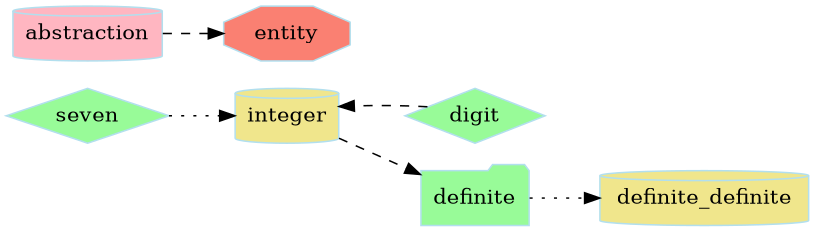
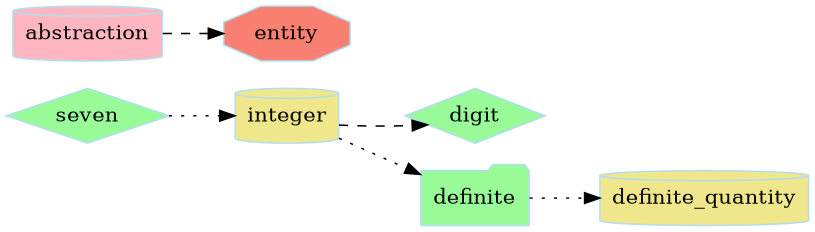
edge "digit" -> "integer": reversed
edge "integer" -> "definite": style dashed -> dotted
node "definite_definite": label "definite_definite" -> "definite_quantity"
